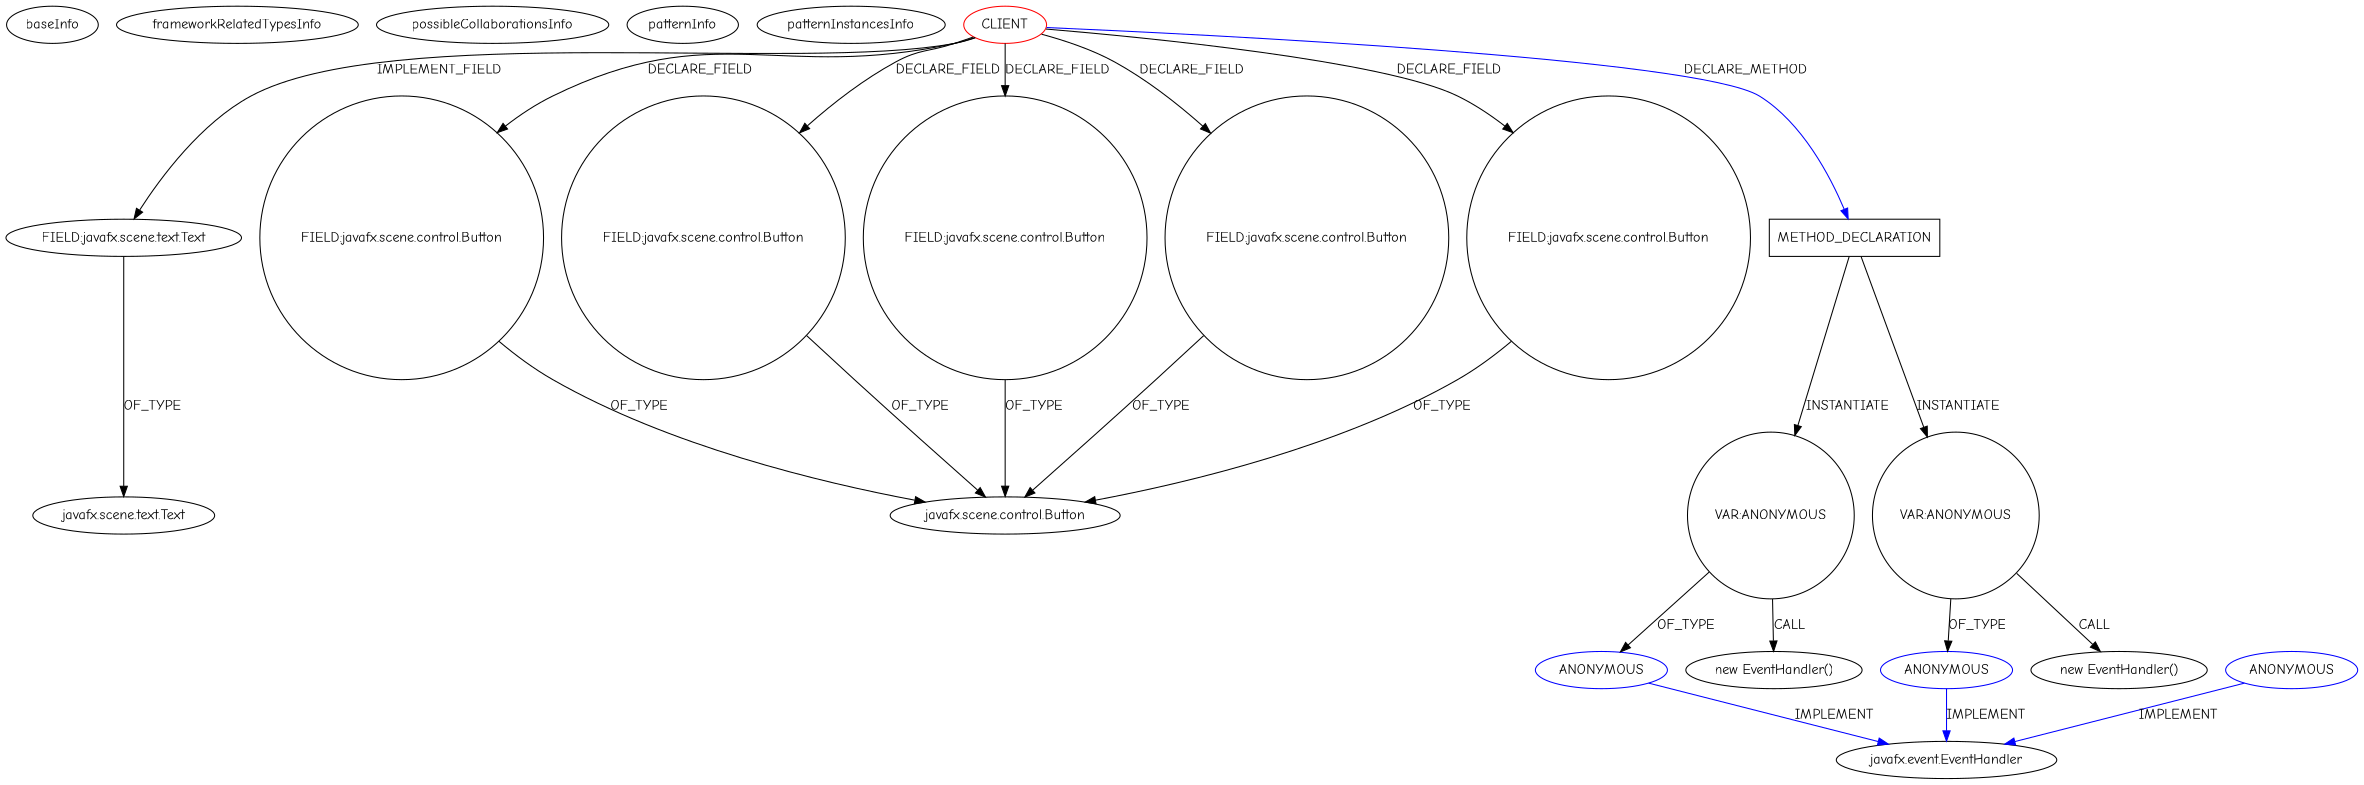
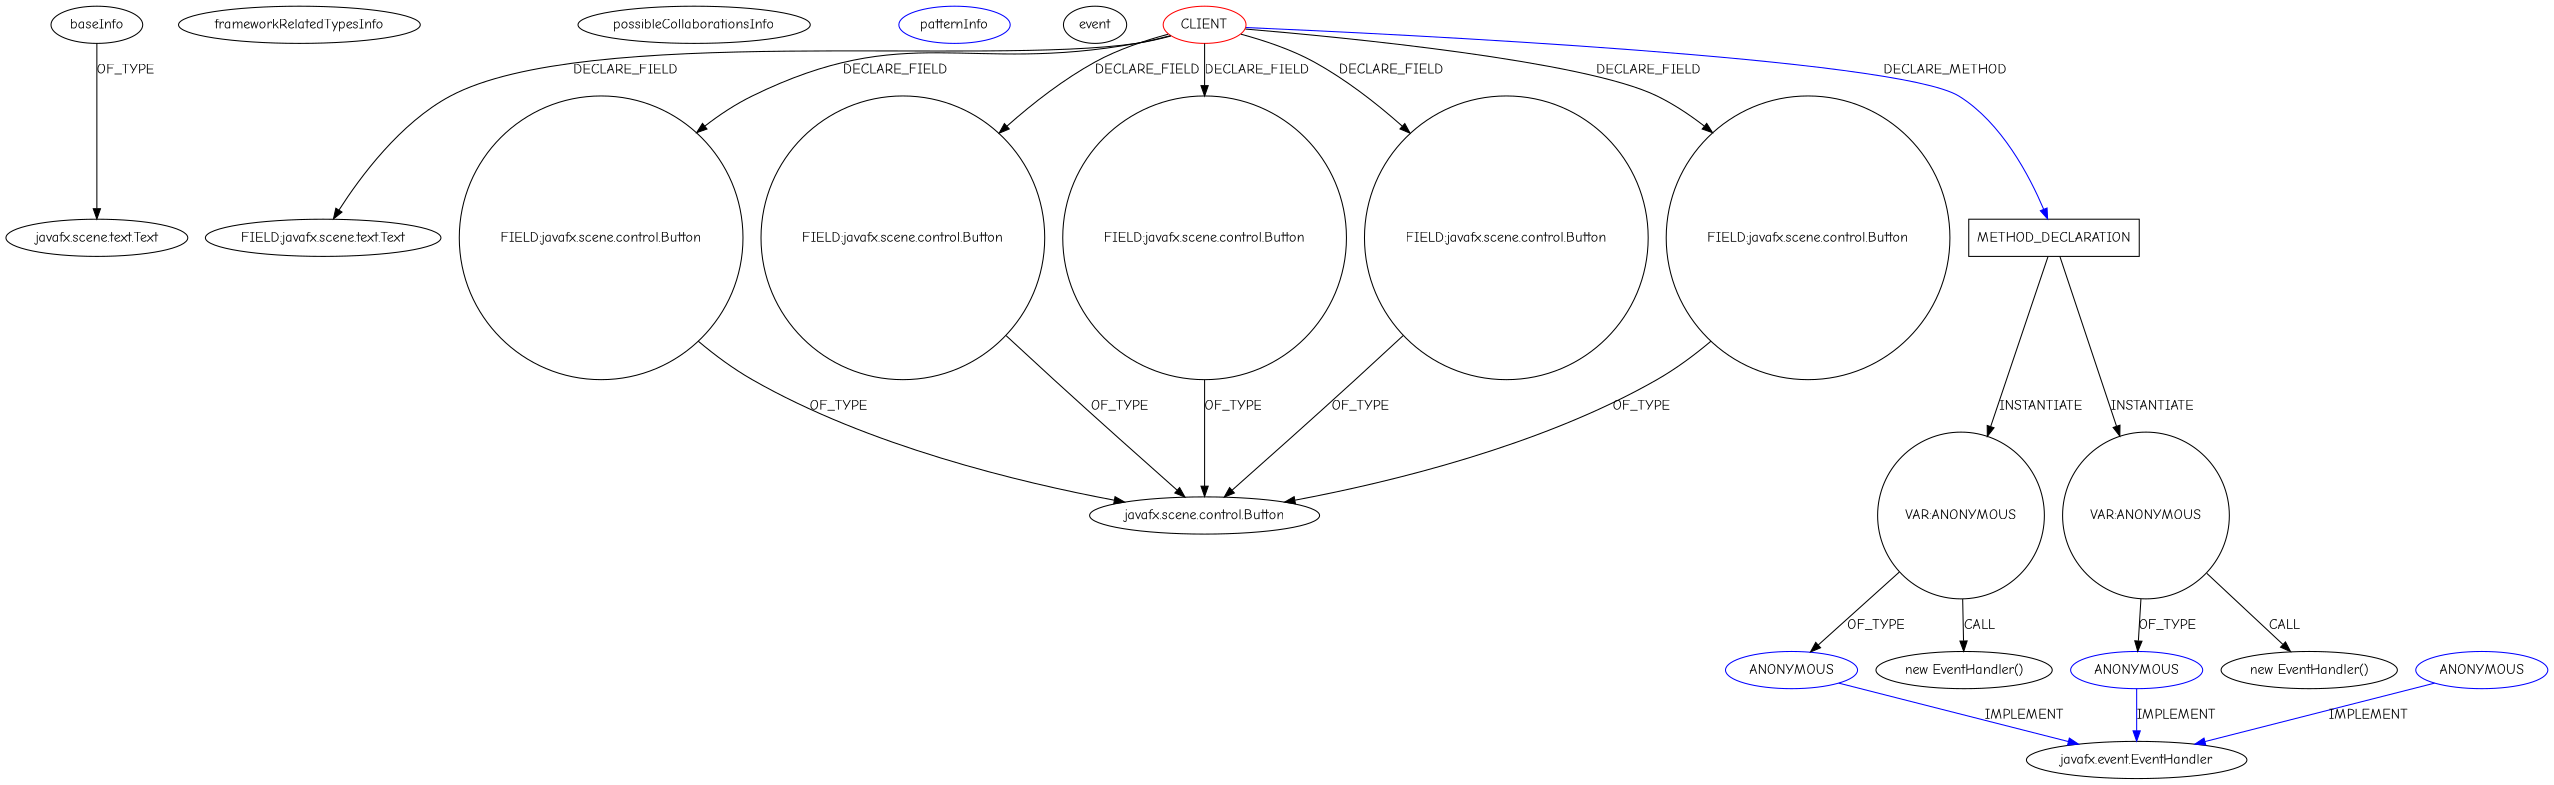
node "patternInfo": color black -> blue
node "patternInstancesInfo": label "patternInstancesInfo" -> "event"
edge "CLIENT" -> "FIELD:javafx.scene.text.Text": label "IMPLEMENT_FIELD" -> "DECLARE_FIELD"
edge "FIELD:javafx.scene.text.Text" -> "javafx.scene.text.Text": now "baseInfo" -> "javafx.scene.text.Text"
